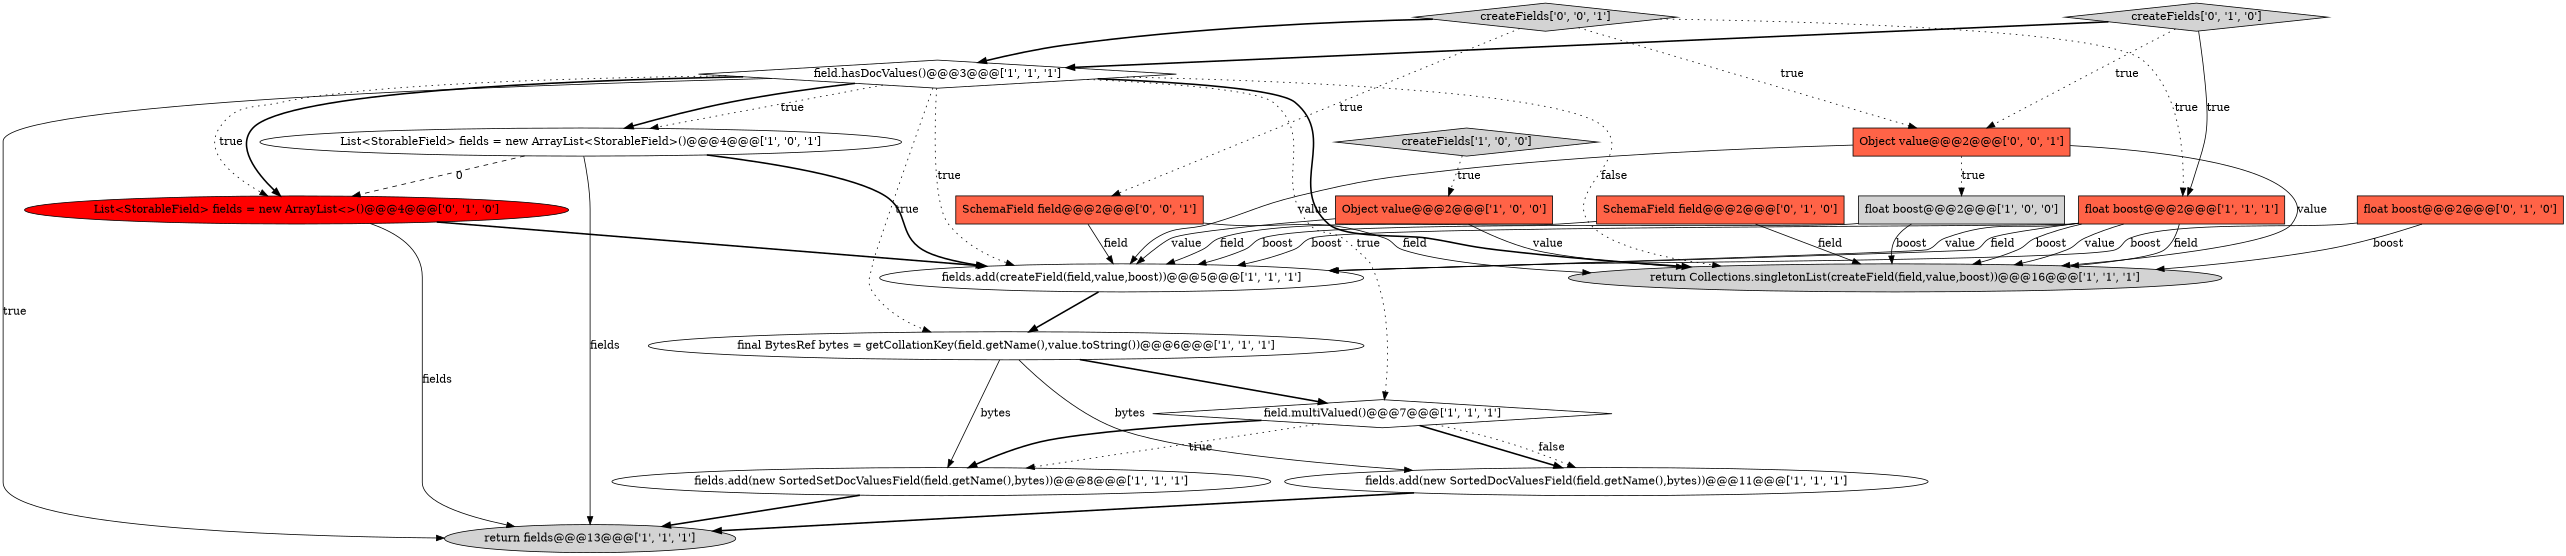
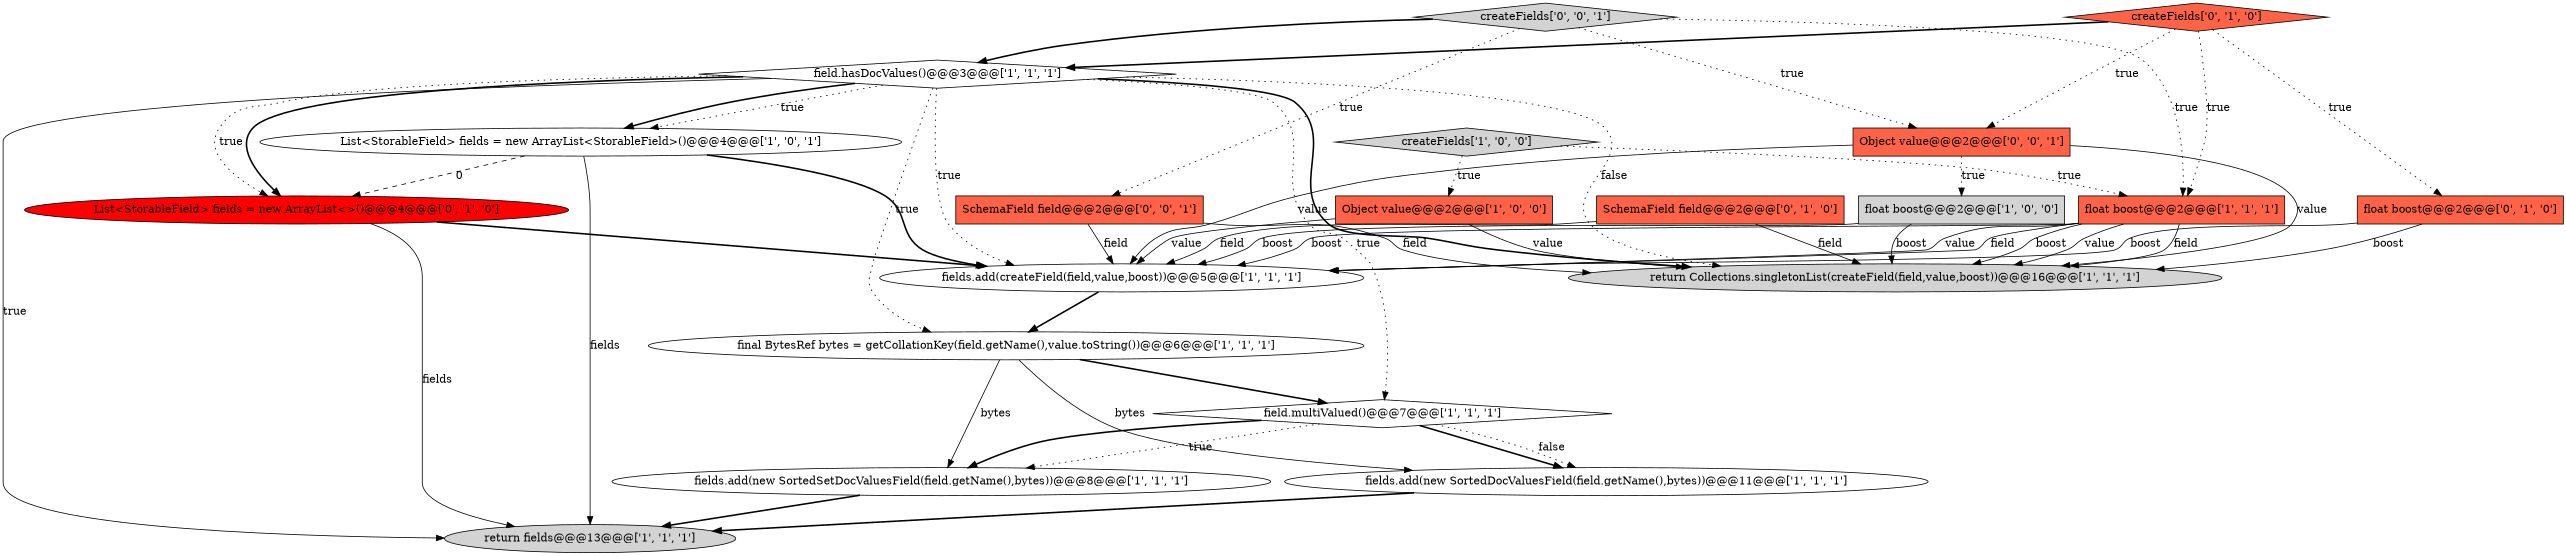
node "createFields['0', '1', '0']": fillcolor lightgray -> tomato
edge "createFields['0', '1', '0']" -> "float boost@@@2@@@['0', '1', '0']": added, label "true"
edge "createFields['0', '1', '0']" -> "float boost@@@2@@@['1', '1', '1']": style solid -> dotted
edge "createFields['1', '0', '0']" -> "float boost@@@2@@@['1', '1', '1']": added, label "true"
